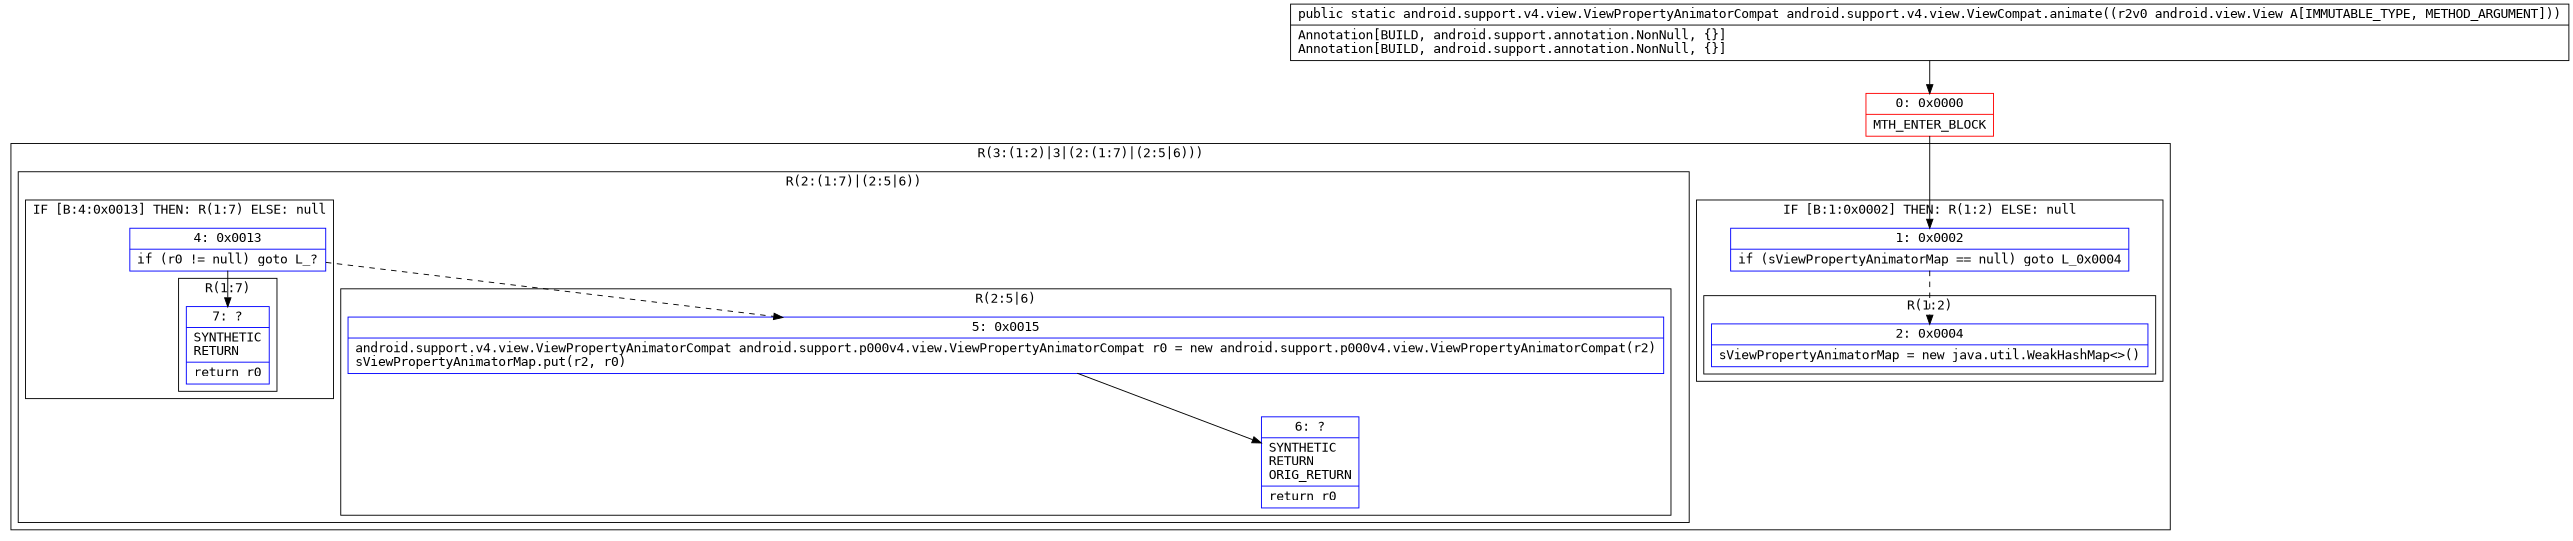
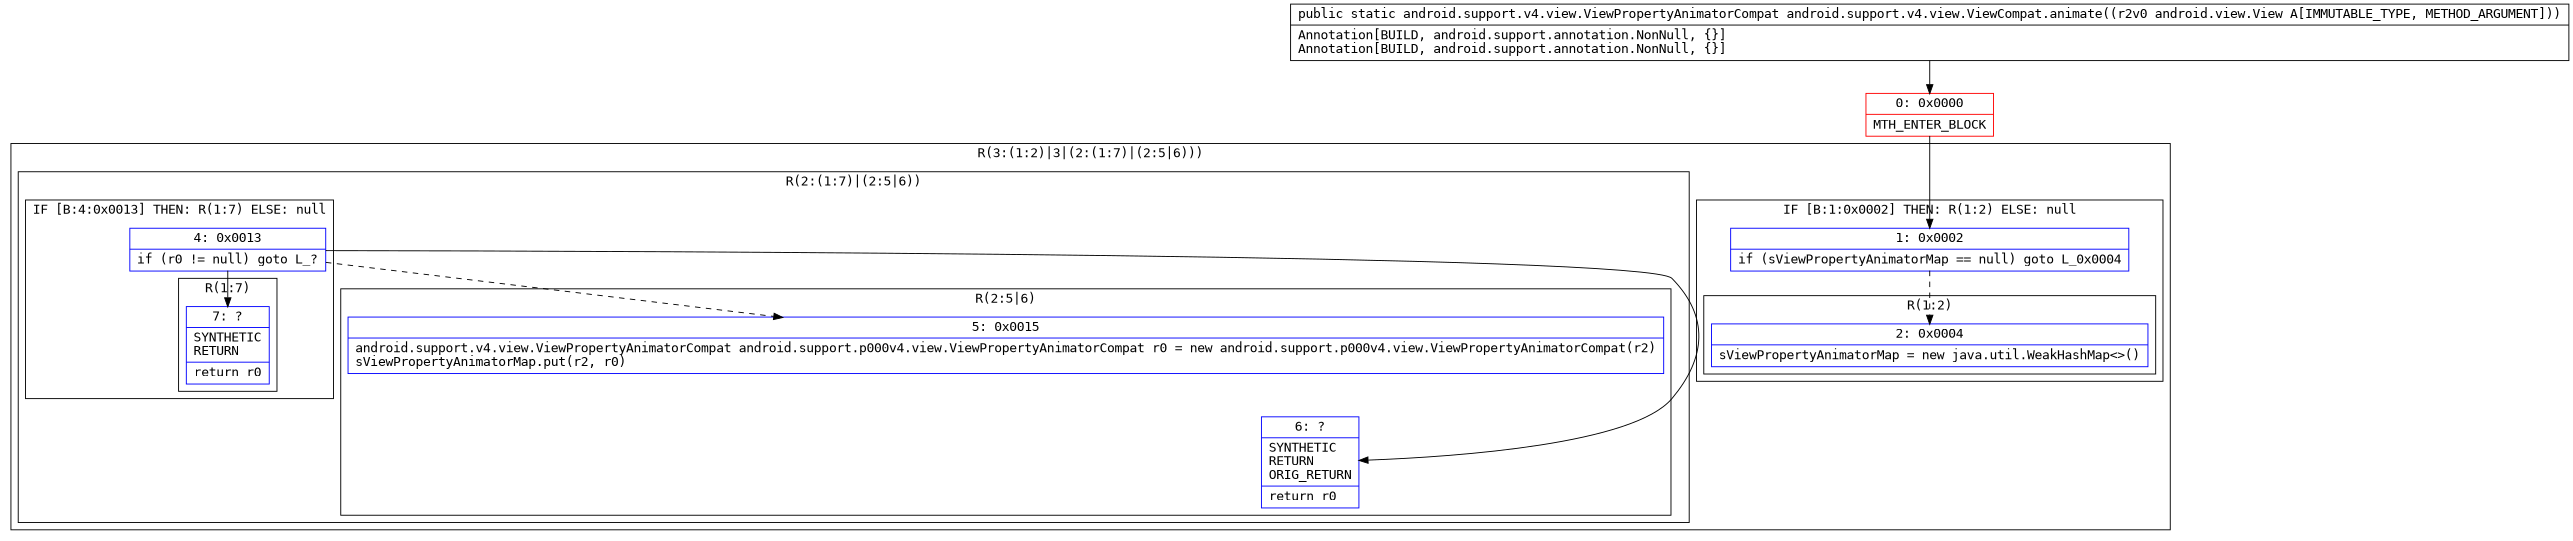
edge "5: 0x0015" -> "6: ?": now "4: 0x0013" -> "6: ?"
